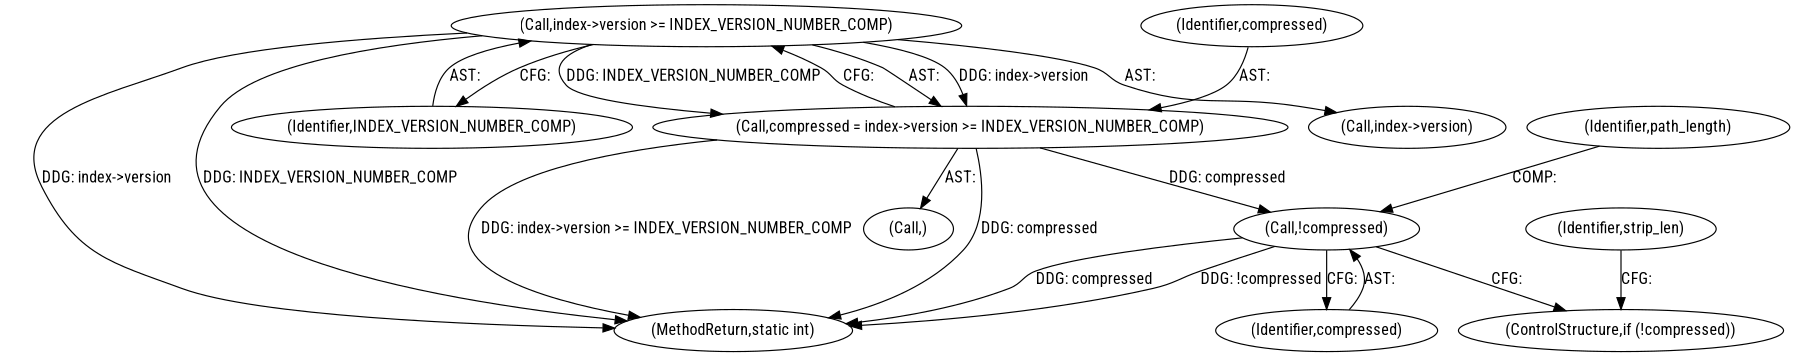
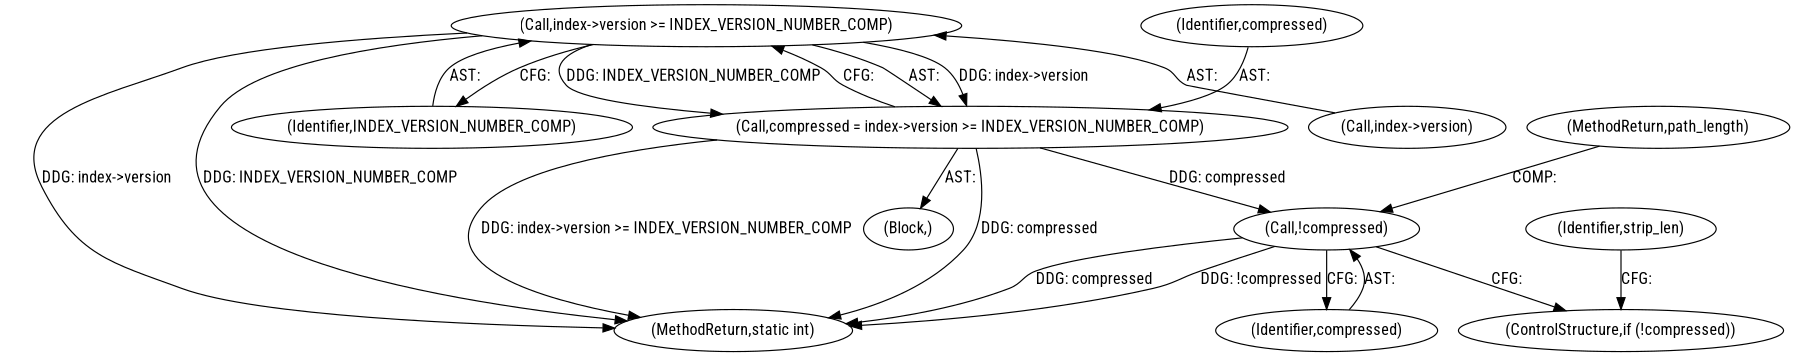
edge "(Call,index->version >= INDEX_VERSION_NUMBER_COMP)" -> "(Call,index->version)": reversed
node "(Identifier,path_length)": label "(Identifier,path_length)" -> "(MethodReturn,path_length)"
node "(Call,)": label "(Call,)" -> "(Block,)"
